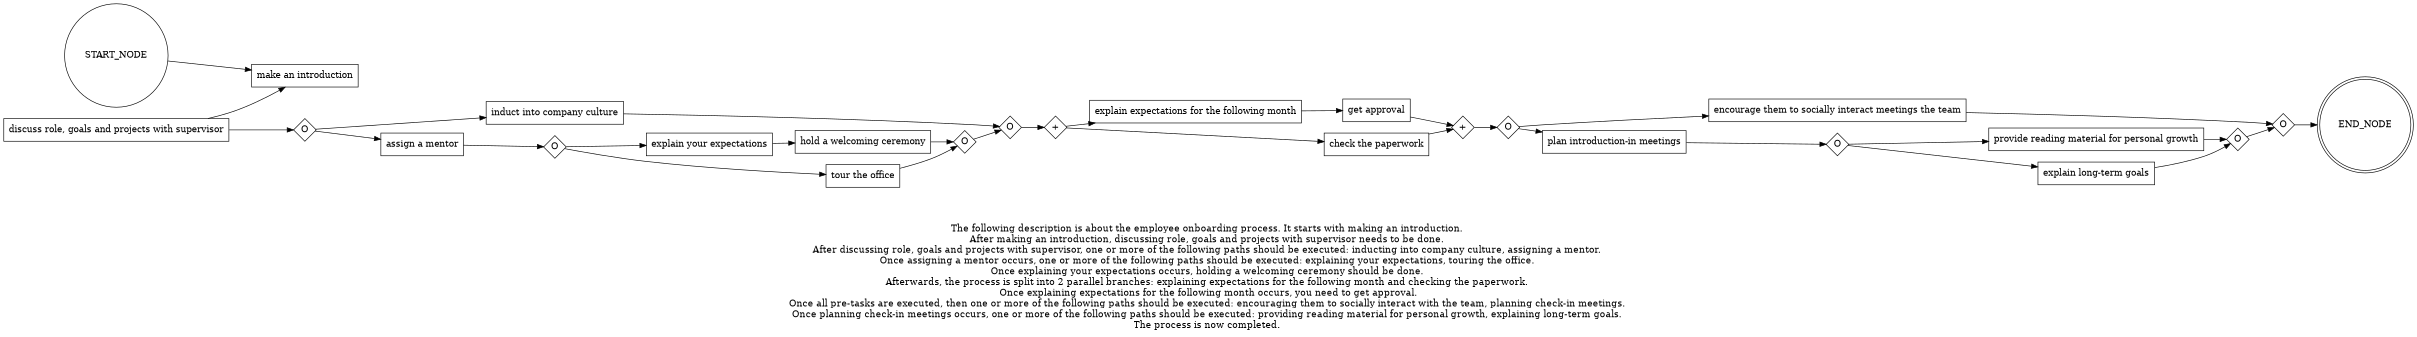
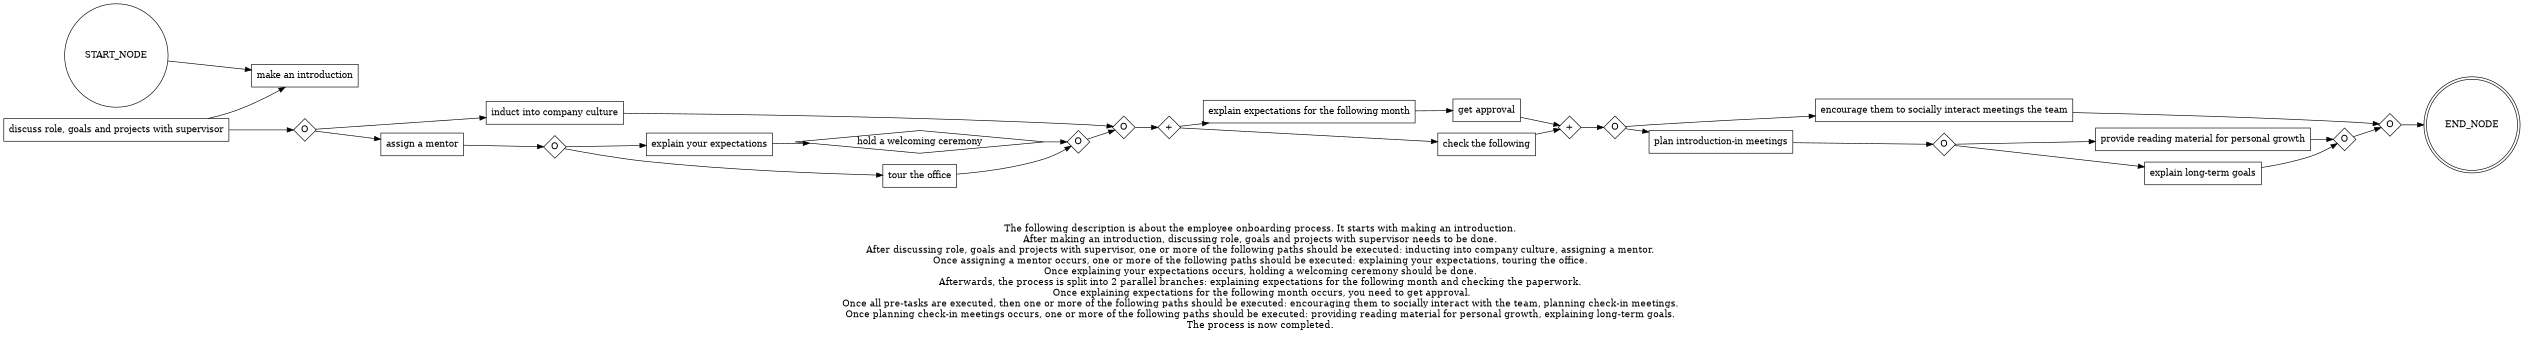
node "hold a welcoming ceremony": shape box -> diamond
node "check the paperwork": label "check the paperwork" -> "check the following"
